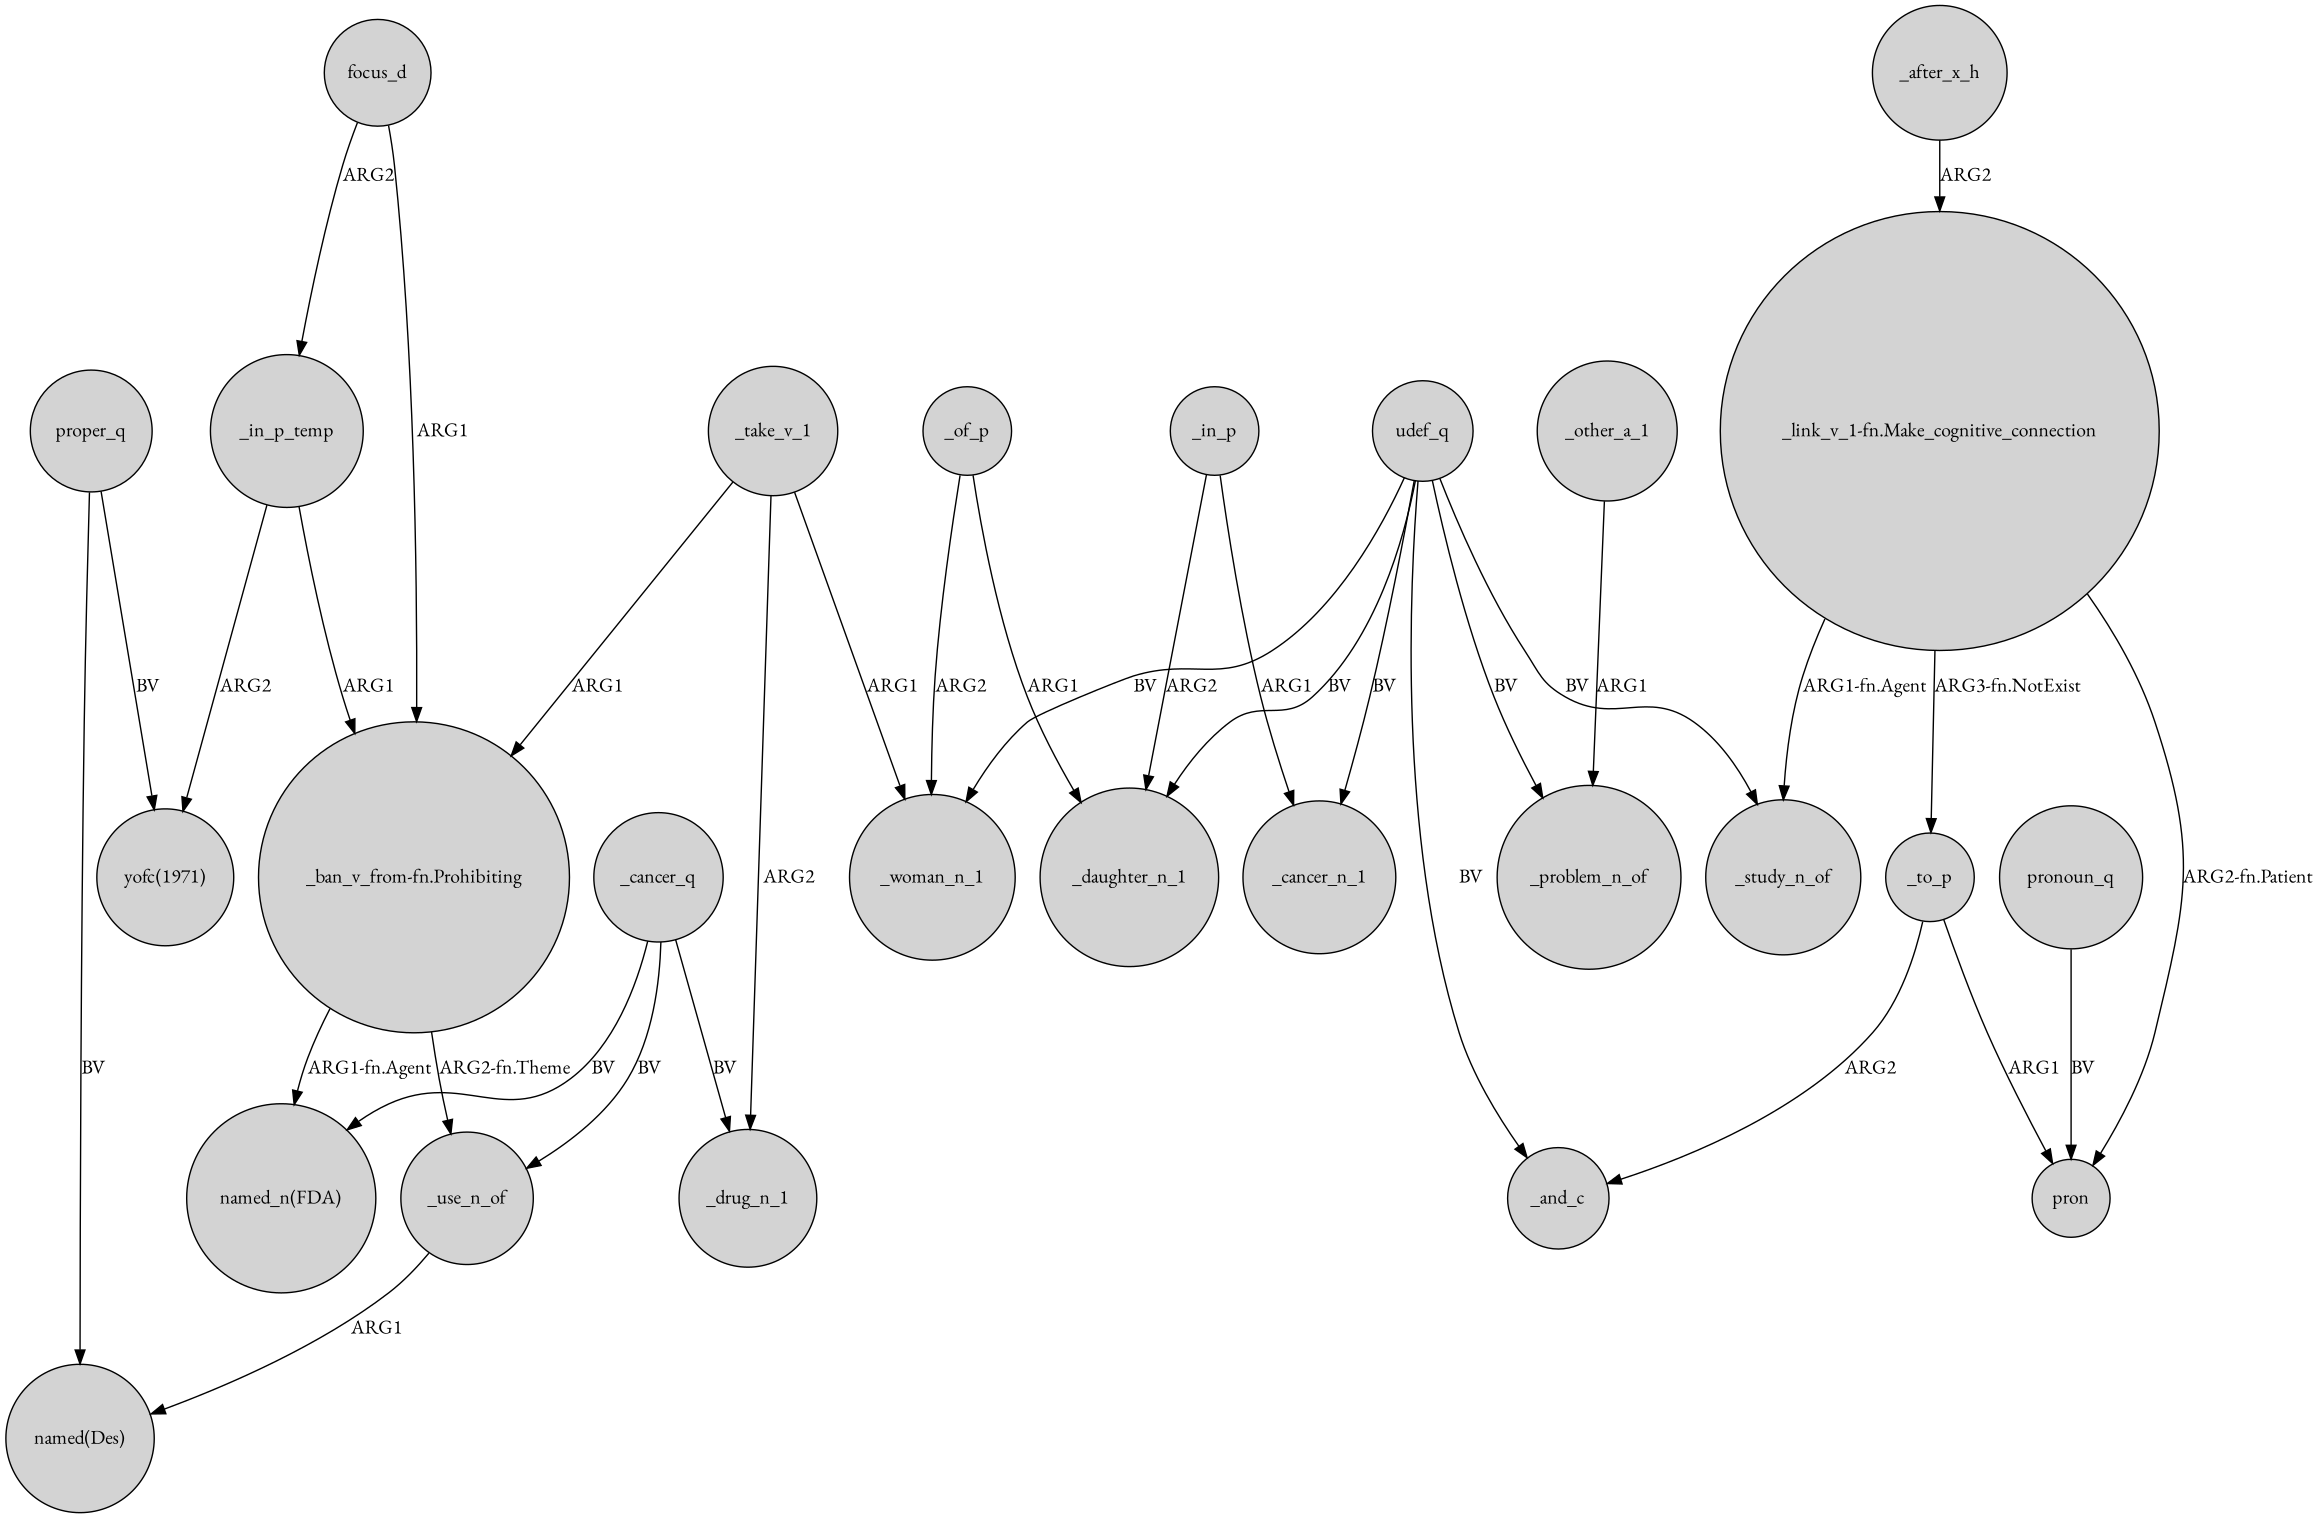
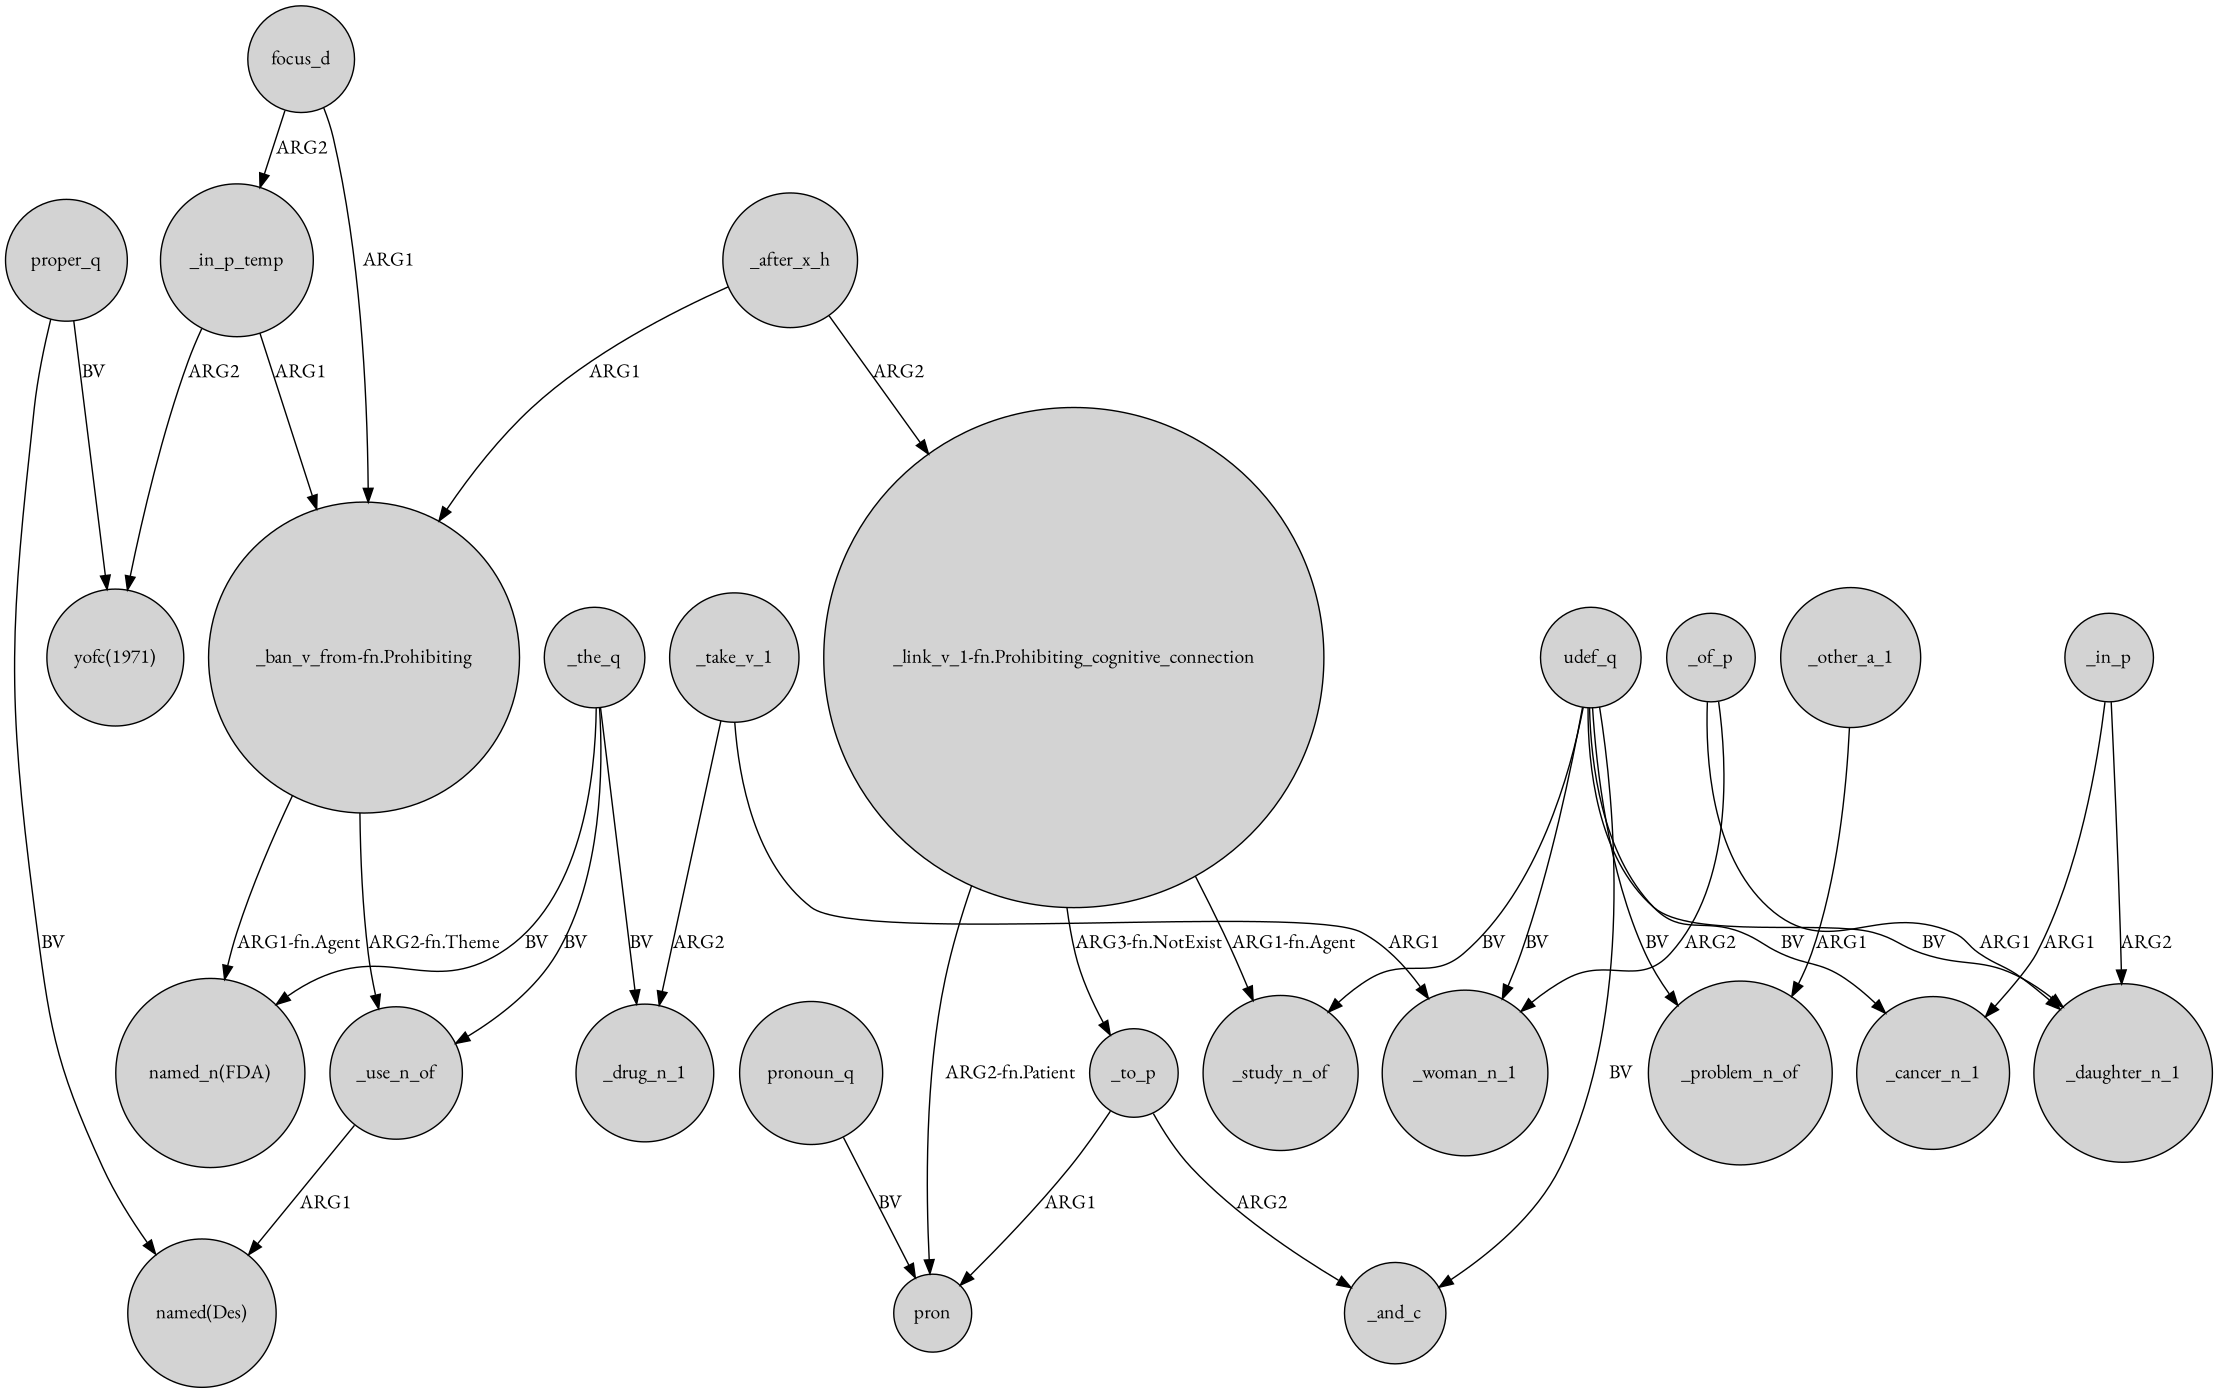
node "_link_v_1-fn.Make_cognitive_connection": label "_link_v_1-fn.Make_cognitive_connection" -> "_link_v_1-fn.Prohibiting_cognitive_connection"
edge "_take_v_1" -> "_ban_v_from-fn.Prohibiting": now "_after_x_h" -> "_ban_v_from-fn.Prohibiting"
node "_cancer_q": label "_cancer_q" -> "_the_q"
